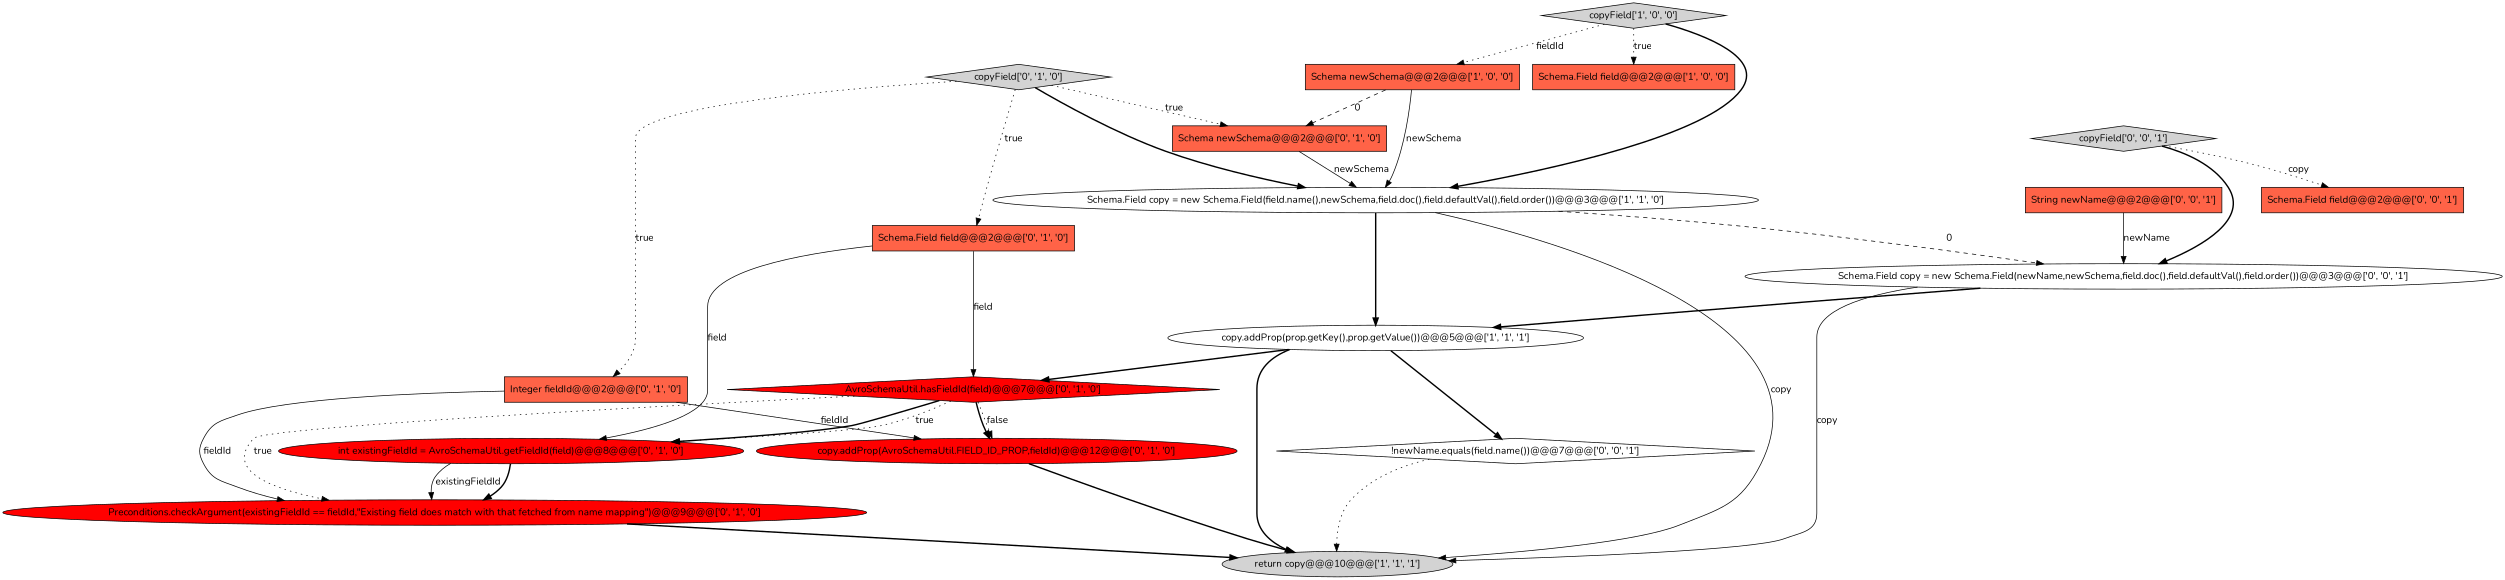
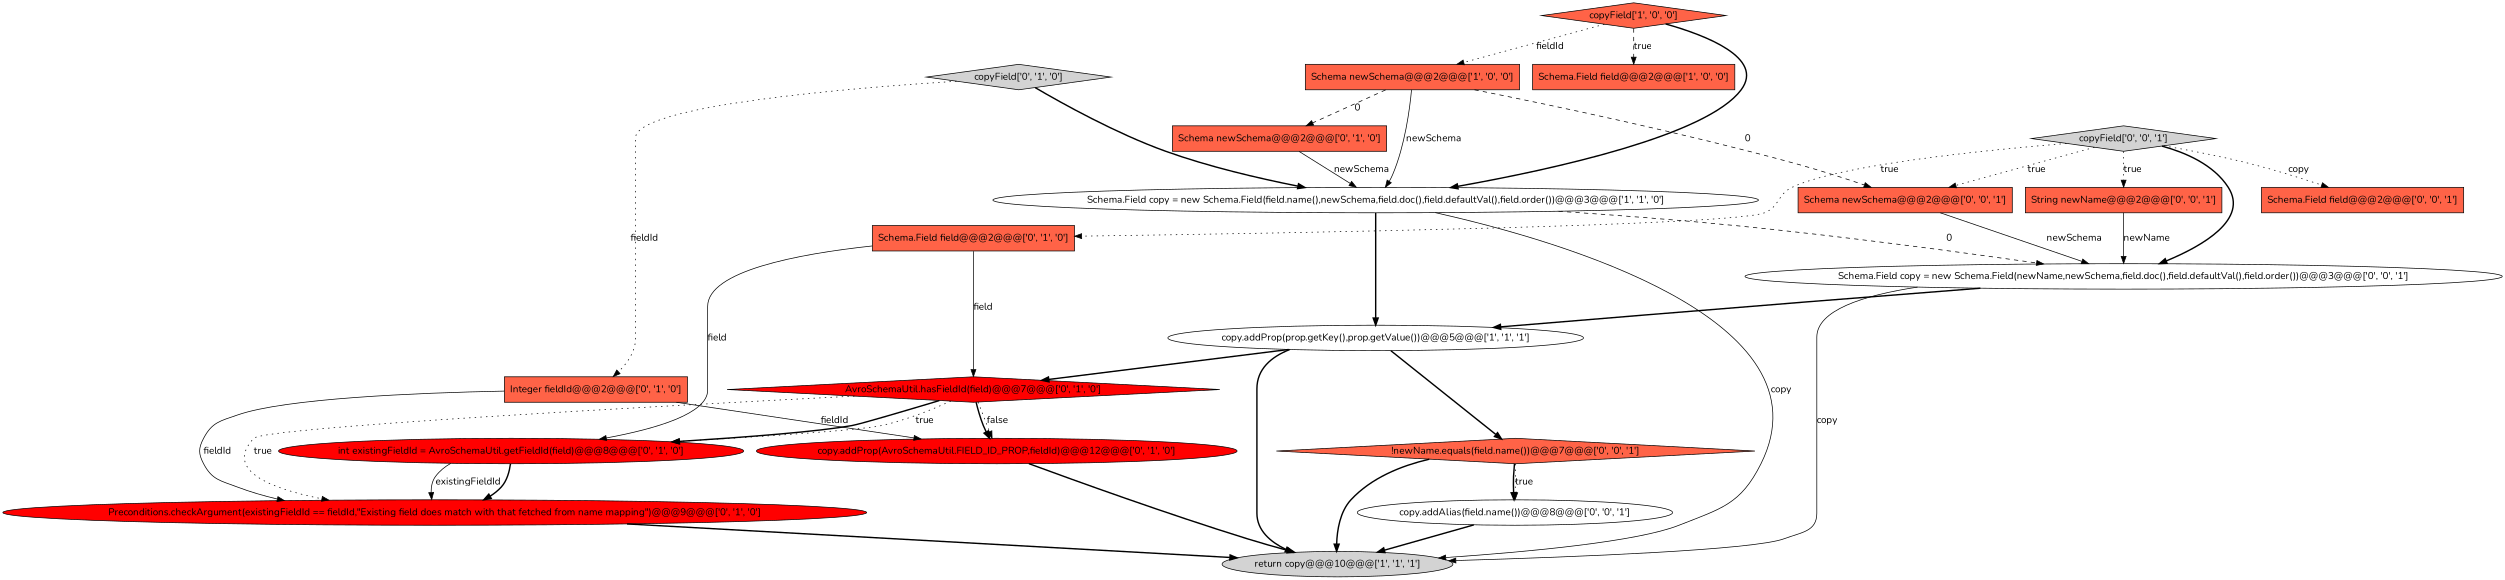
node "copyField['1', '0', '0']": fillcolor lightgray -> tomato
edge "copyField['1', '0', '0']" -> "Schema.Field field@@@2@@@['1', '0', '0']": style dotted -> dashed
edge "copyField['0', '1', '0']" -> "Schema newSchema@@@2@@@['0', '1', '0']": removed, label "true"
edge "copyField['0', '1', '0']" -> "Schema.Field field@@@2@@@['0', '1', '0']": now "copyField['0', '0', '1']" -> "Schema.Field field@@@2@@@['0', '1', '0']"
edge "copyField['0', '0', '1']" -> "String newName@@@2@@@['0', '0', '1']": added, label "true"
node "Schema newSchema@@@2@@@['0', '0', '1']": added
edge "copyField['0', '1', '0']" -> "Integer fieldId@@@2@@@['0', '1', '0']": label "true" -> "fieldId"
node "!newName.equals(field.name())@@@7@@@['0', '0', '1']": fillcolor white -> tomato
edge "!newName.equals(field.name())@@@7@@@['0', '0', '1']" -> "return copy@@@10@@@['1', '1', '1']": style dotted -> bold
node "copy.addAlias(field.name())@@@8@@@['0', '0', '1']": added
